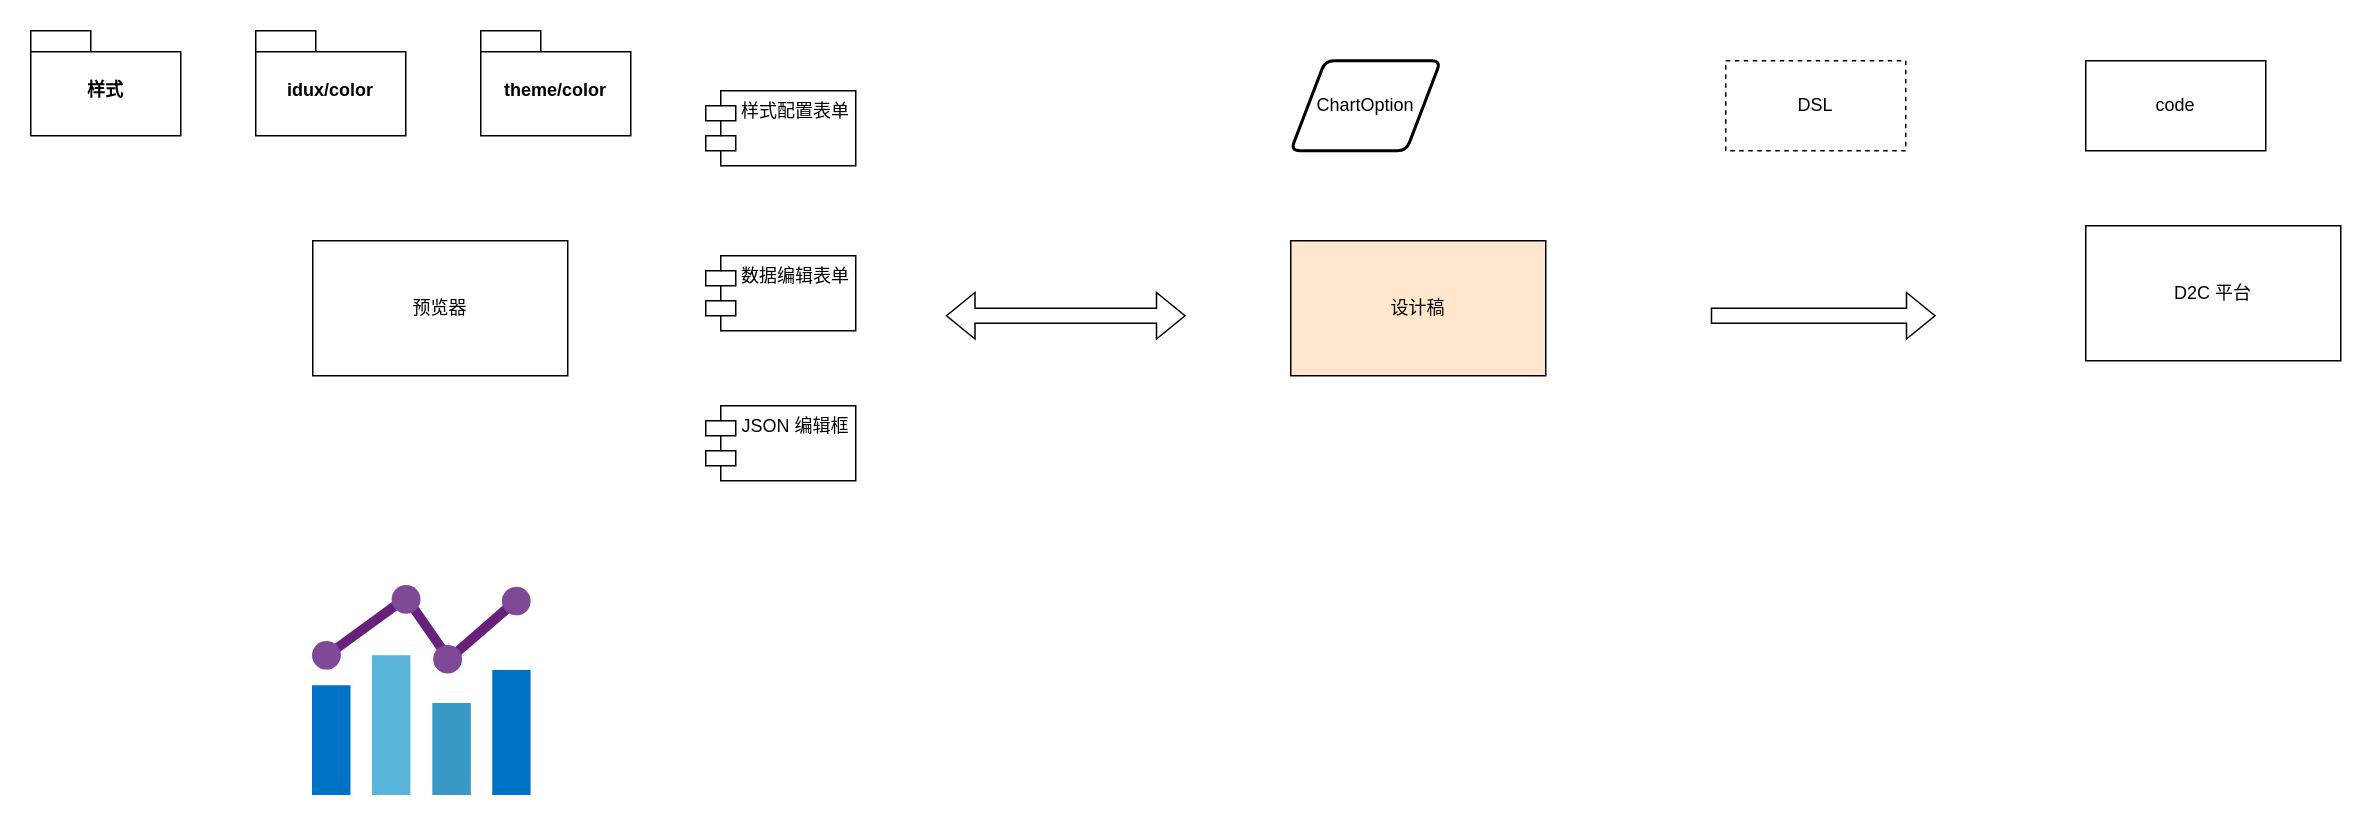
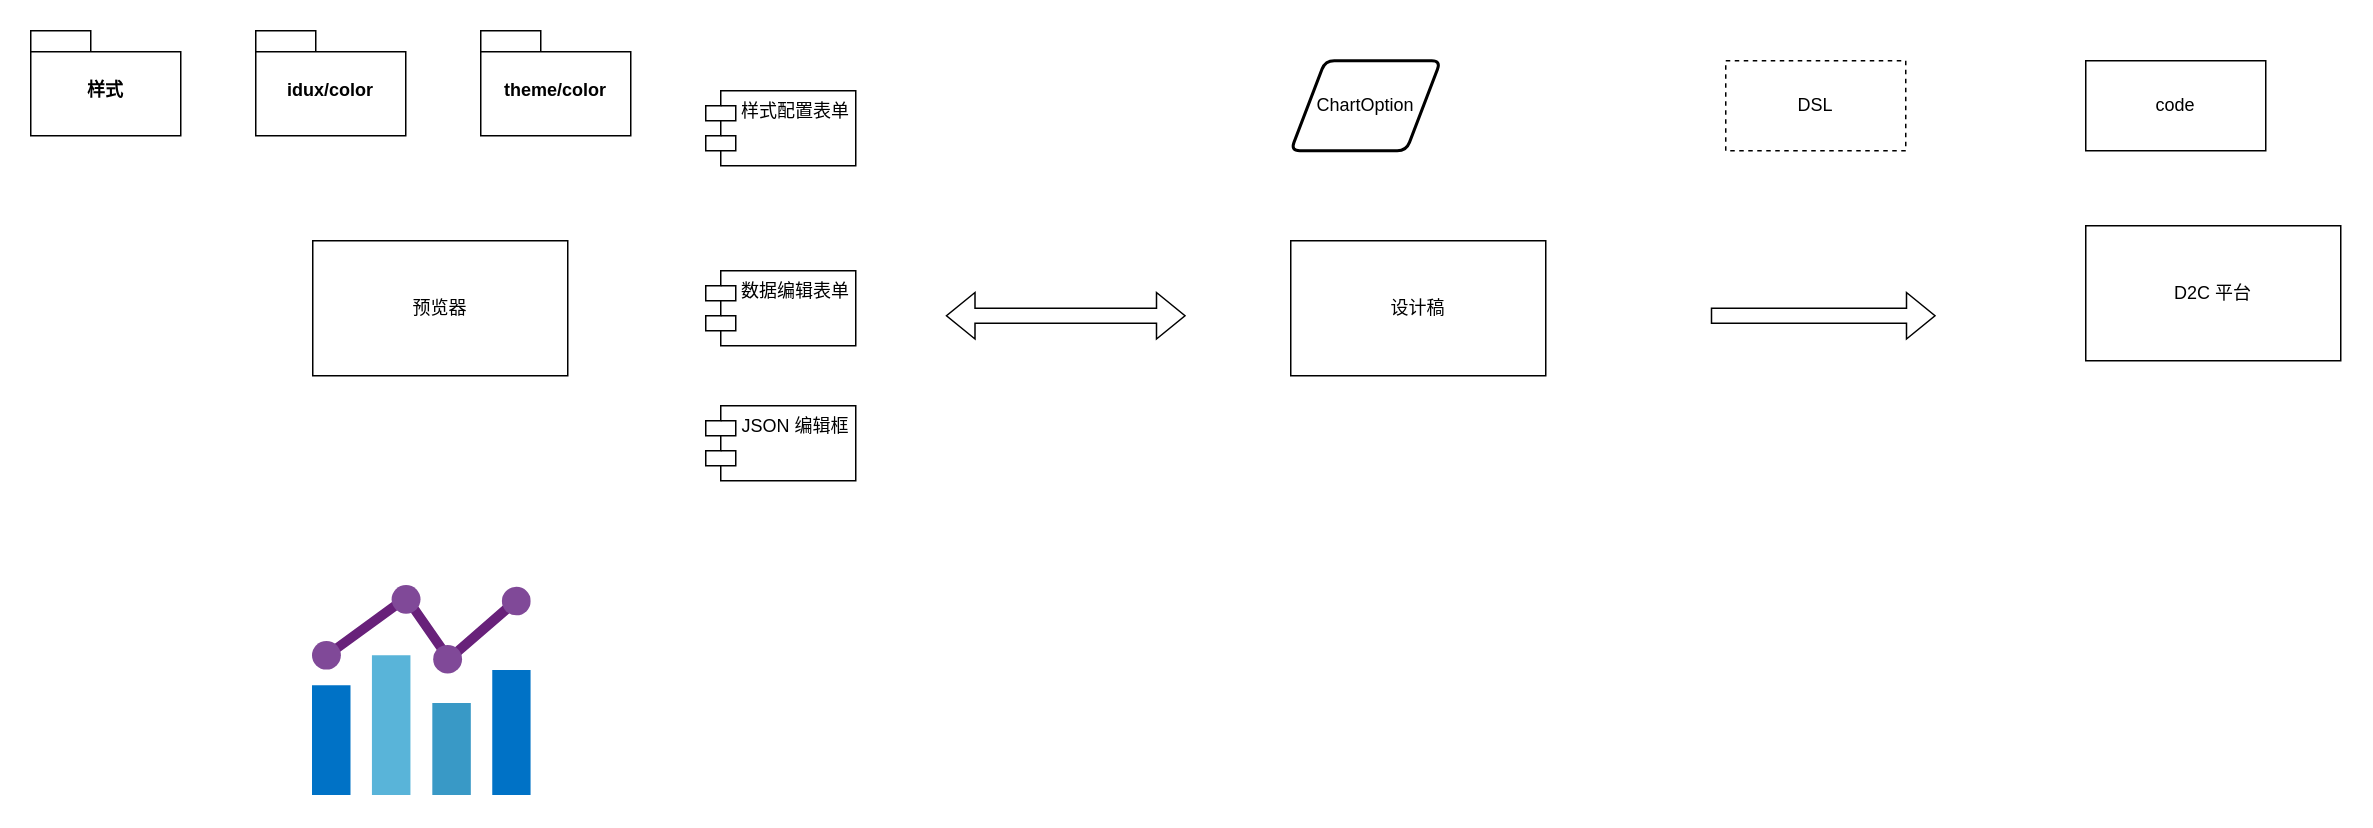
node "数据编辑表单": moved (781, 293) -> (781, 308)
node "设计稿": fillcolor #ffe6cc -> #ffffff
